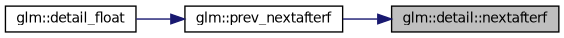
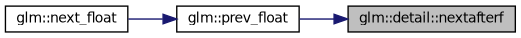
node "glm::detail_float": label "glm::detail_float" -> "glm::next_float"
node "glm::prev_nextafterf": label "glm::prev_nextafterf" -> "glm::prev_float"
